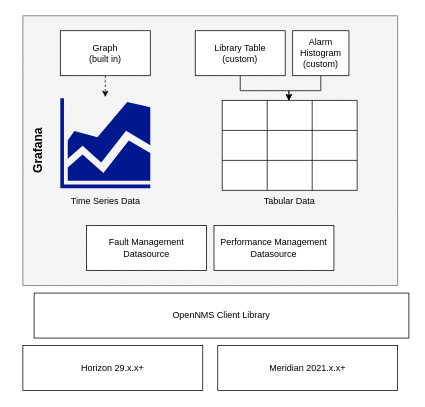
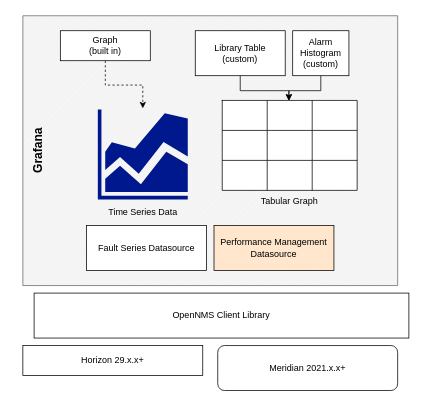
node "Graph(built in)": size 90x45 -> 90x30
node "Time Series Data": moved (105, 143) -> (143, 154)
node "Tabular Data": label "Tabular Data" -> "Tabular Graph"
node "Fault Management Datasource": label "Fault Management Datasource" -> "Fault Series Datasource"
node "Performance Management Datasource": fillcolor #ffffff -> #ffe6cc
node "Horizon 29.x.x+": size 180x45 -> 180x30
node "Meridian 2021.x.x+": shape rectangle -> rounded rectangle
